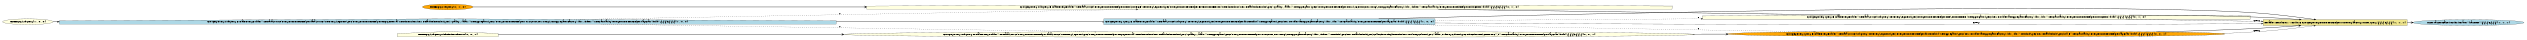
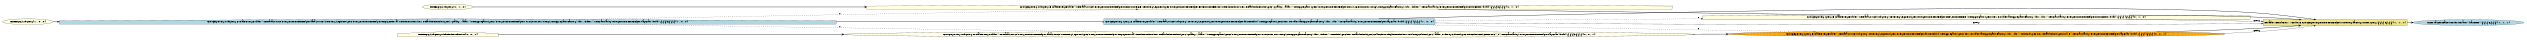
node "testEmptySubquery['0', '1', '0']": fillcolor orange -> lightyellow
